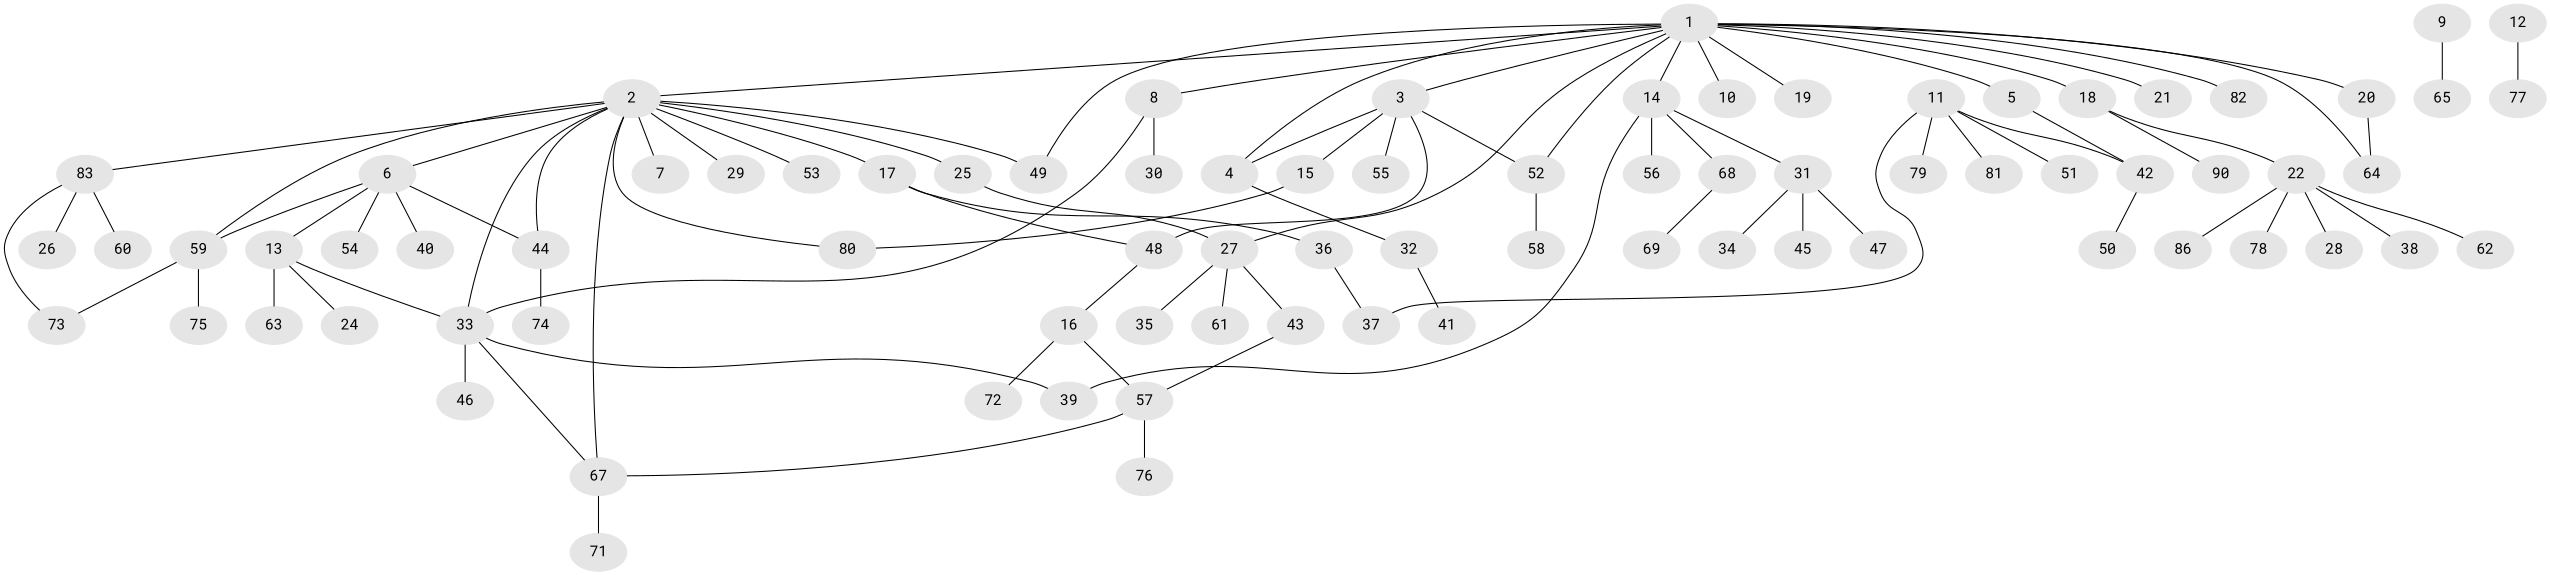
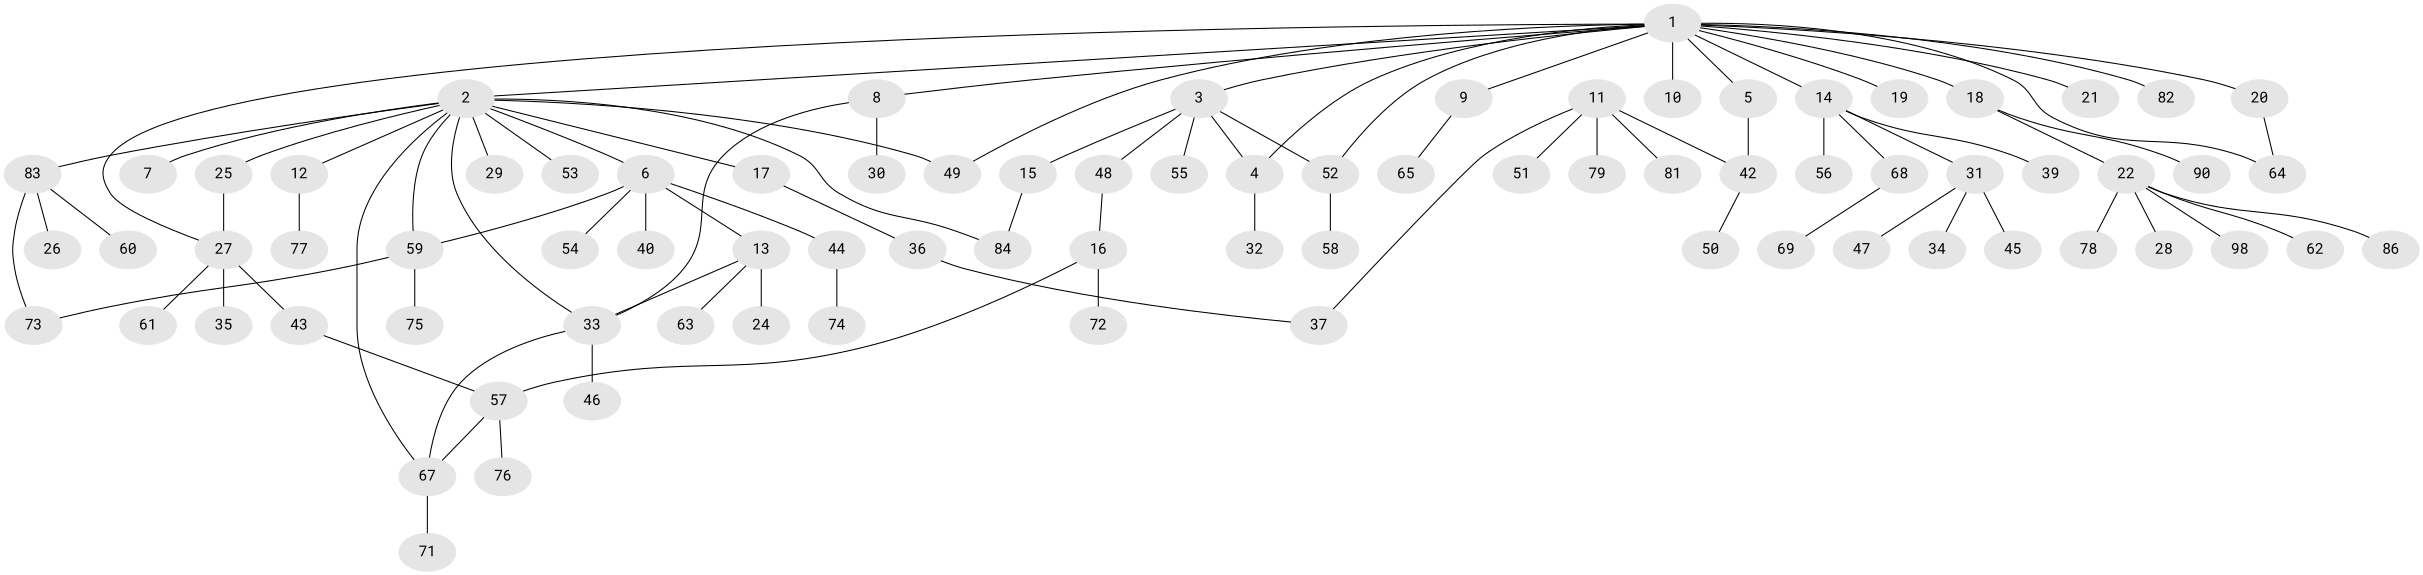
edge "1" -- "9": added
edge "2" -- "44": now "2" -- "12"
edge "17" -- "48": removed
node "80": label "80" -> "84"
node "38": label "38" -> "98"
node "41": removed
edge "33" -- "39": removed
